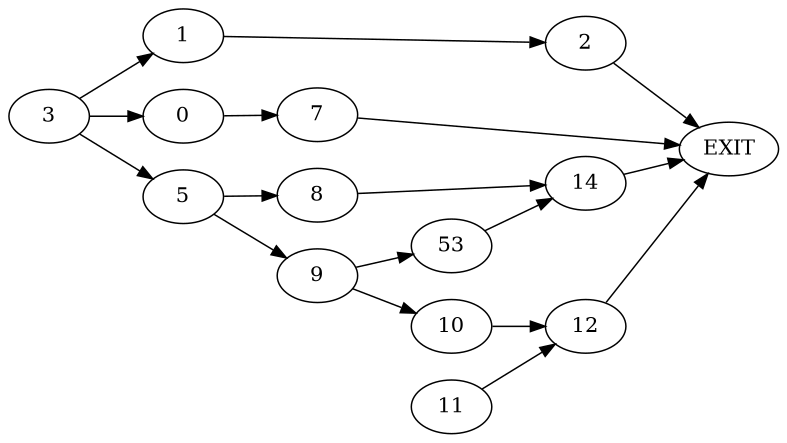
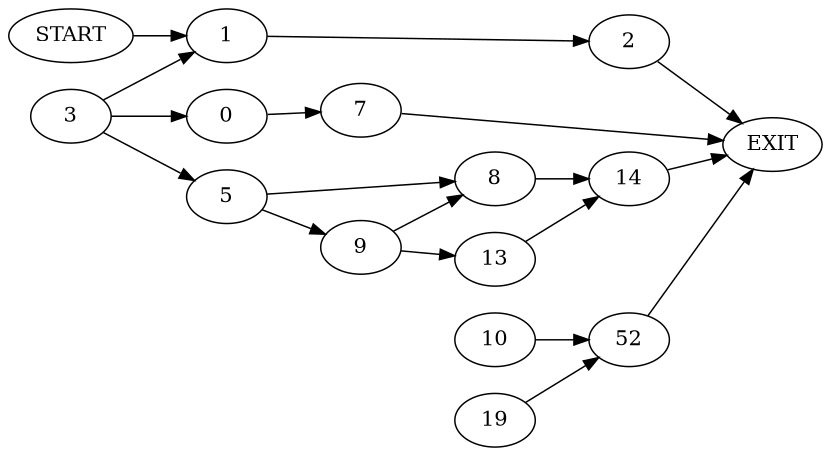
node "START": added
node "53": label "53" -> "13"
edge "9" -> "10": now "9" -> "8"
node "12": label "12" -> "52"
node "11": label "11" -> "19"
